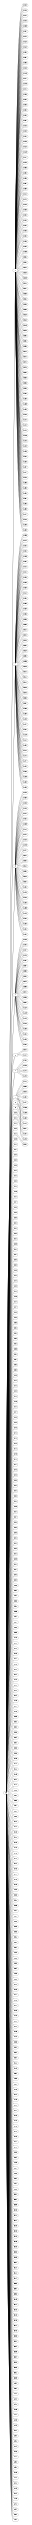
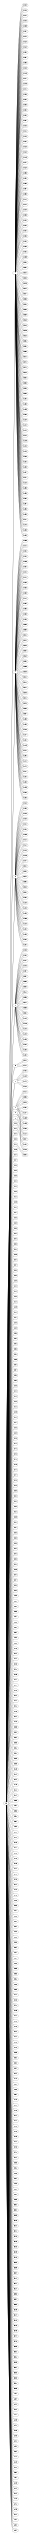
node "n224": added
node "n374": added
